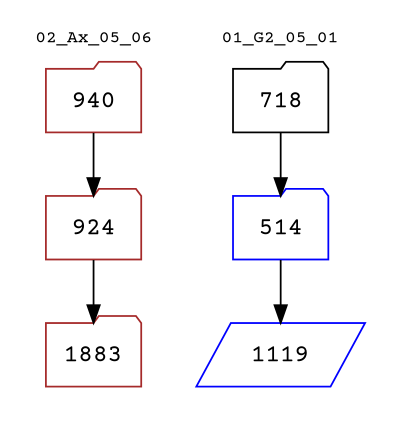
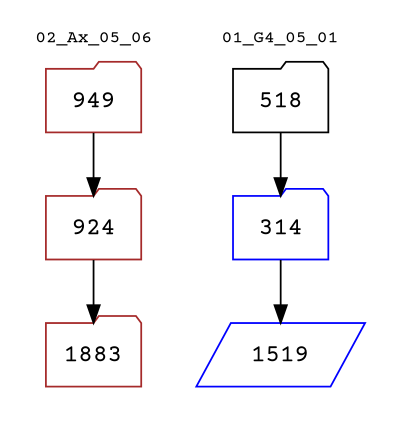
cluster "01_G2_05_01": label "01_G2_05_01" -> "01_G4_05_01"
node "940": label "940" -> "949"
node "718": label "718" -> "518"
node "514": label "514" -> "314"
node "1119": label "1119" -> "1519"
